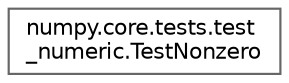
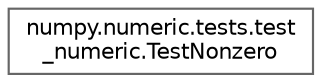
node "numpy.core.tests.test _numeric.TestNonzero": label "numpy.core.tests.test _numeric.TestNonzero" -> "numpy.numeric.tests.test _numeric.TestNonzero"
